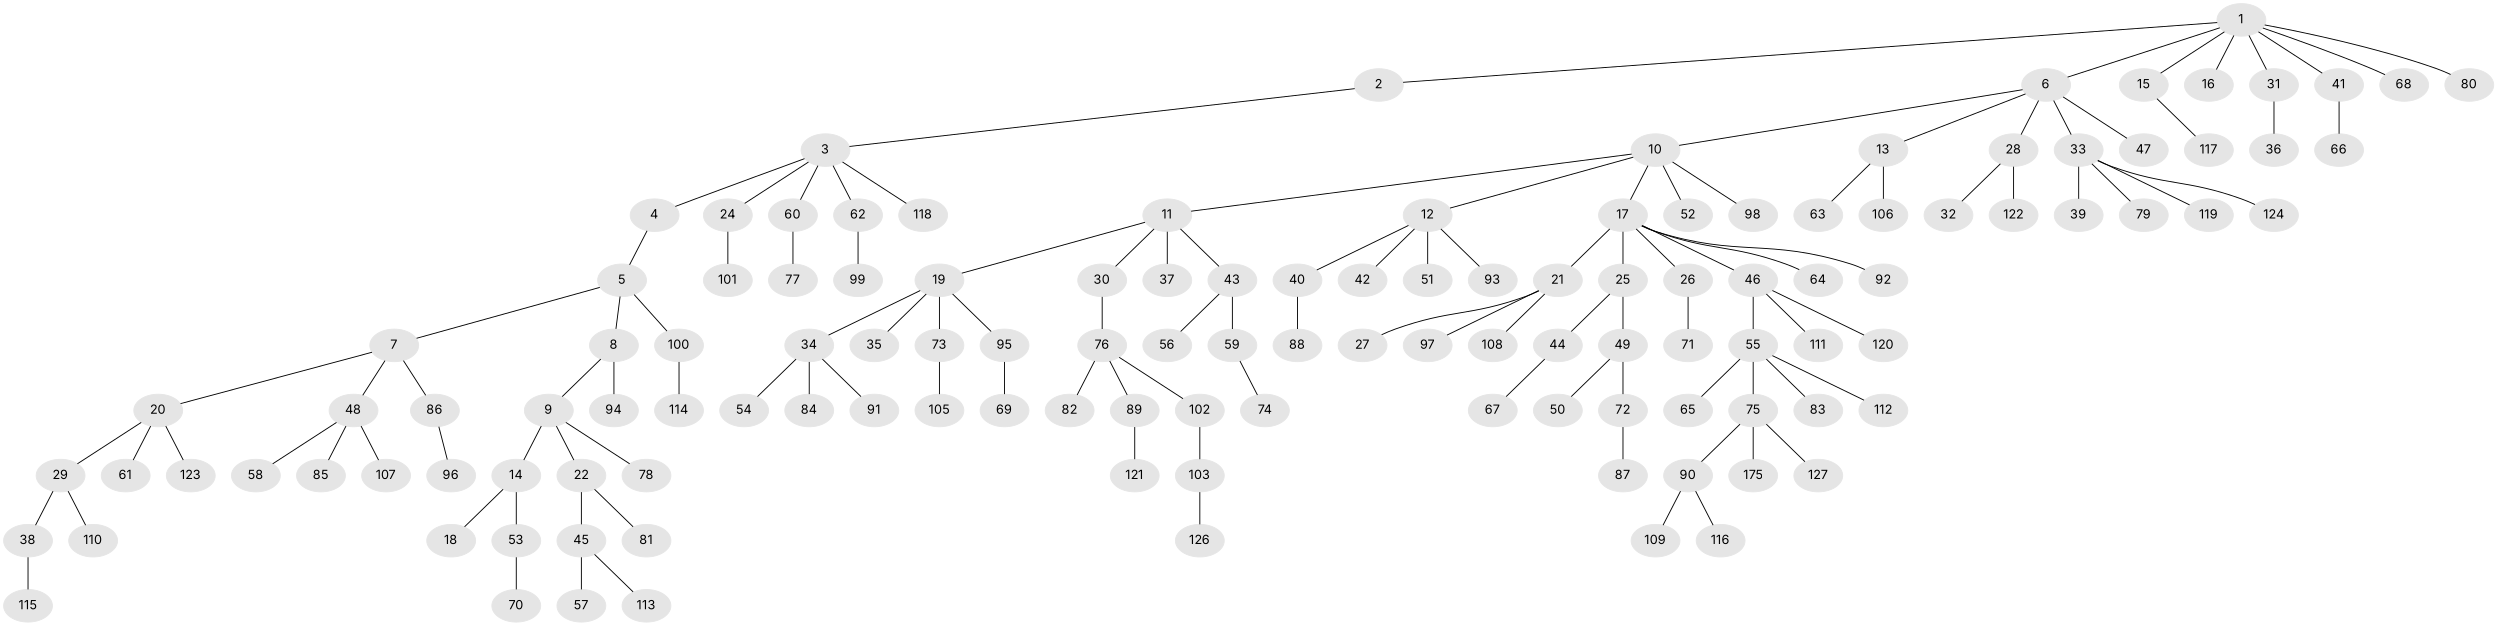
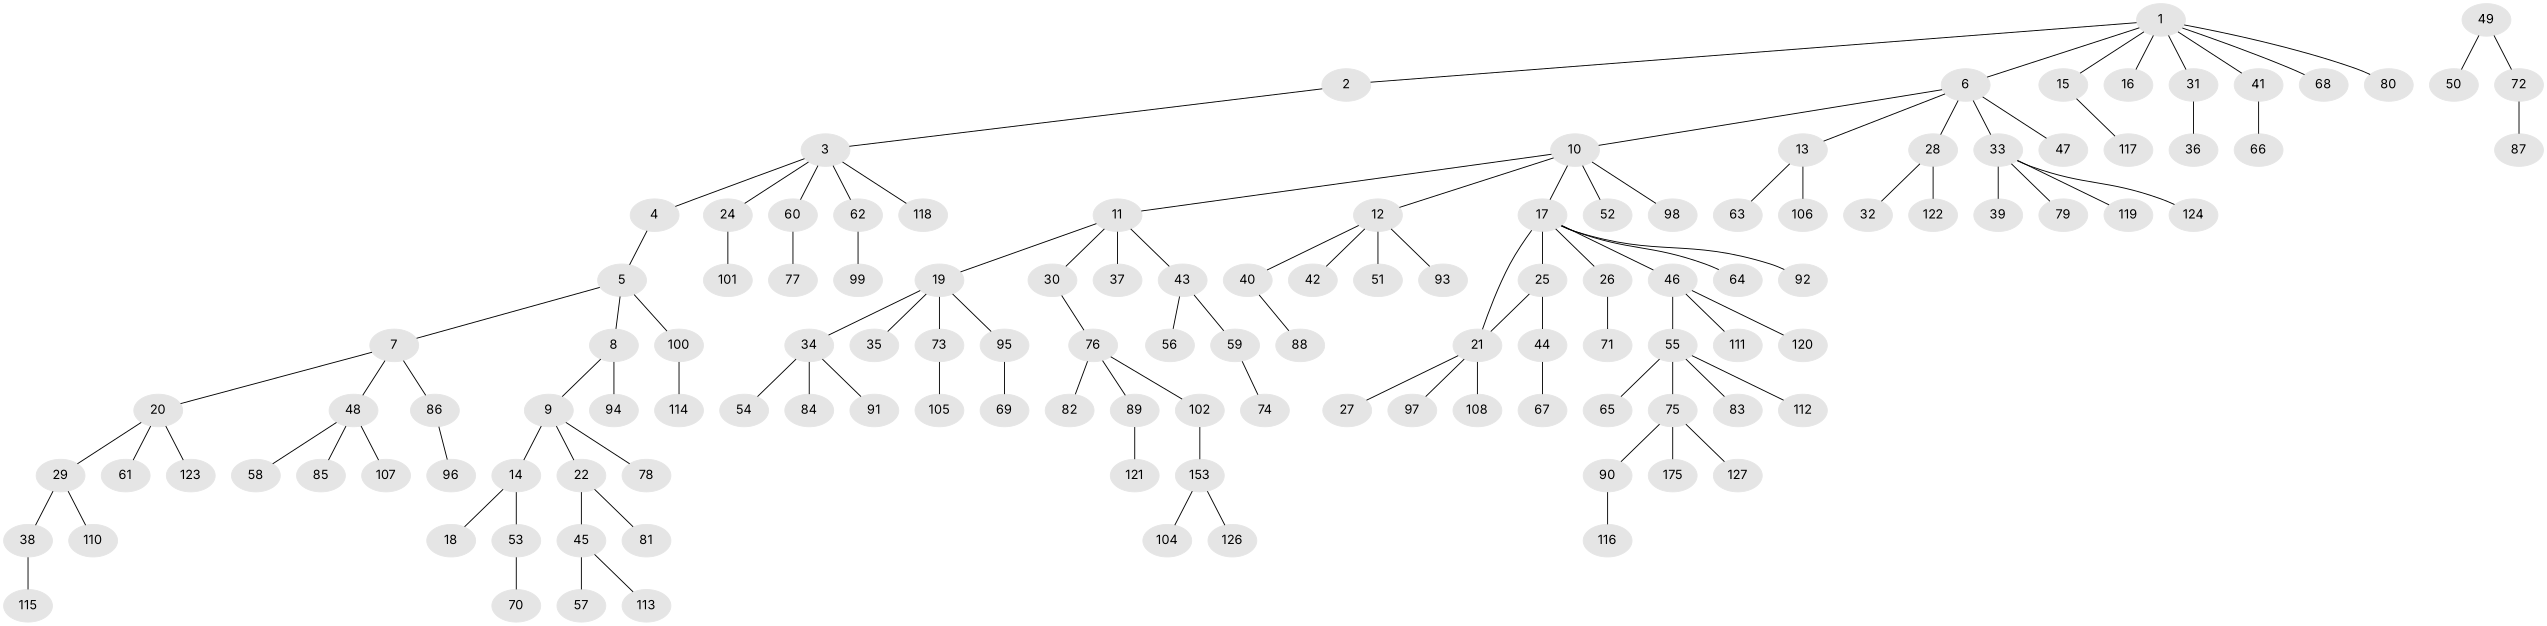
edge "25" -- "49": now "25" -- "21"
node "103": label "103" -> "153"
node "104": added
node "109": removed
